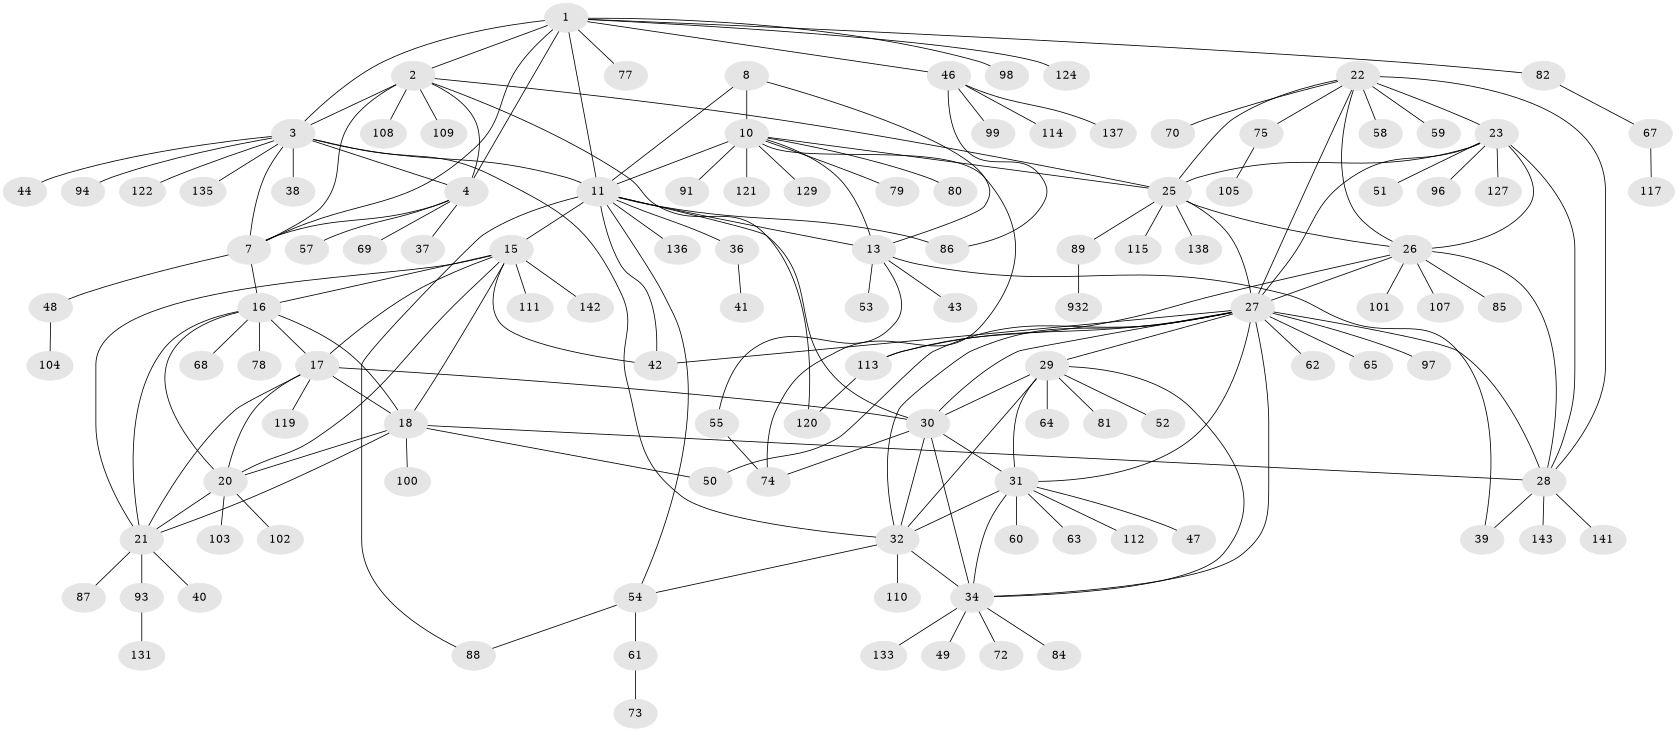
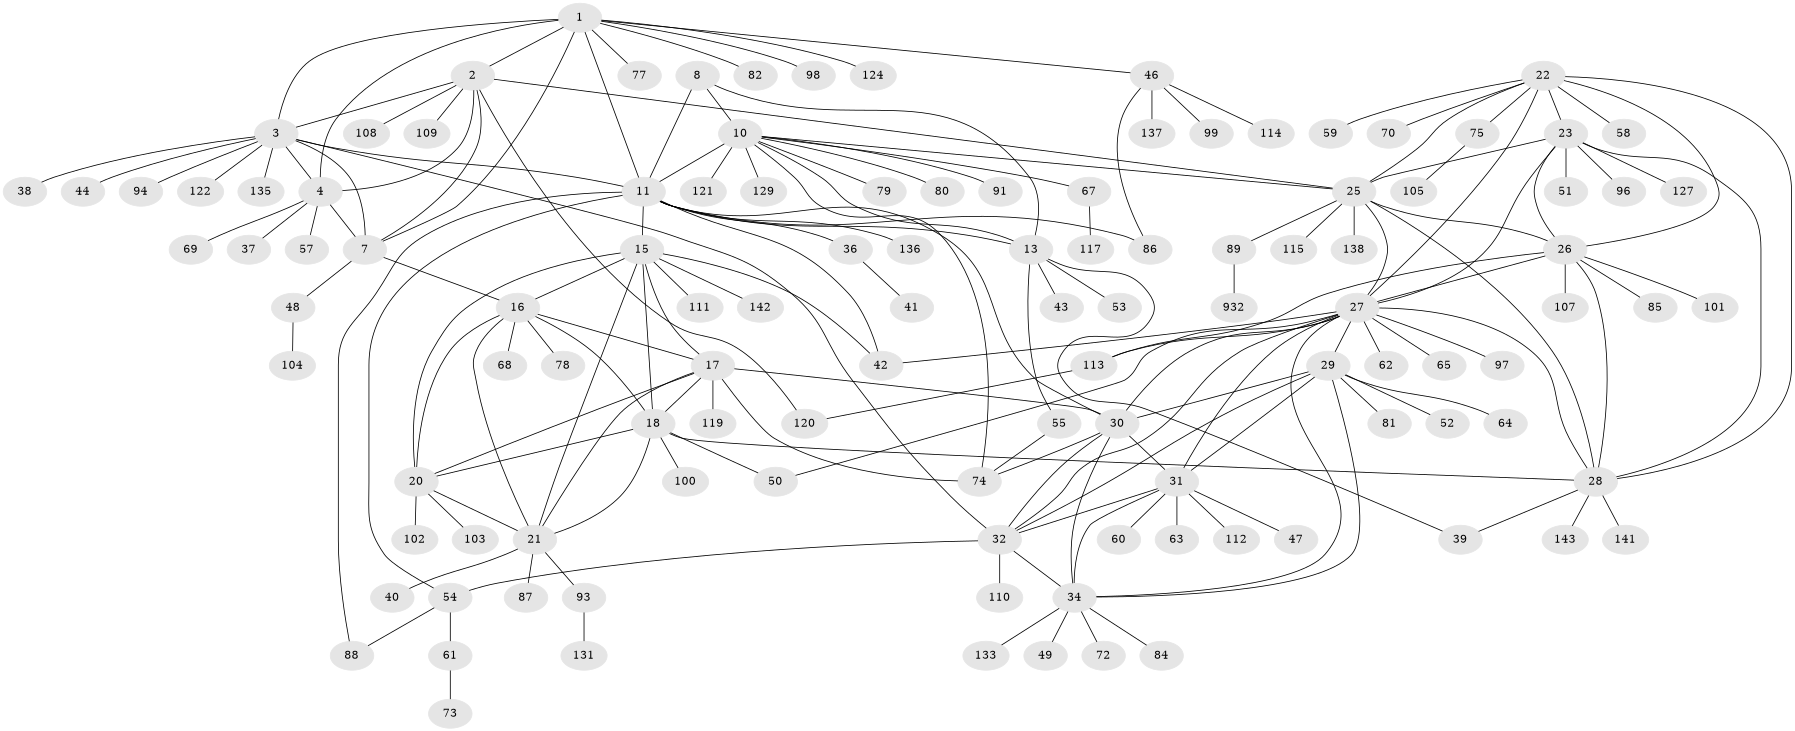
edge "82" -- "67": now "10" -- "67"
edge "25" -- "28": added
edge "17" -- "74": added
